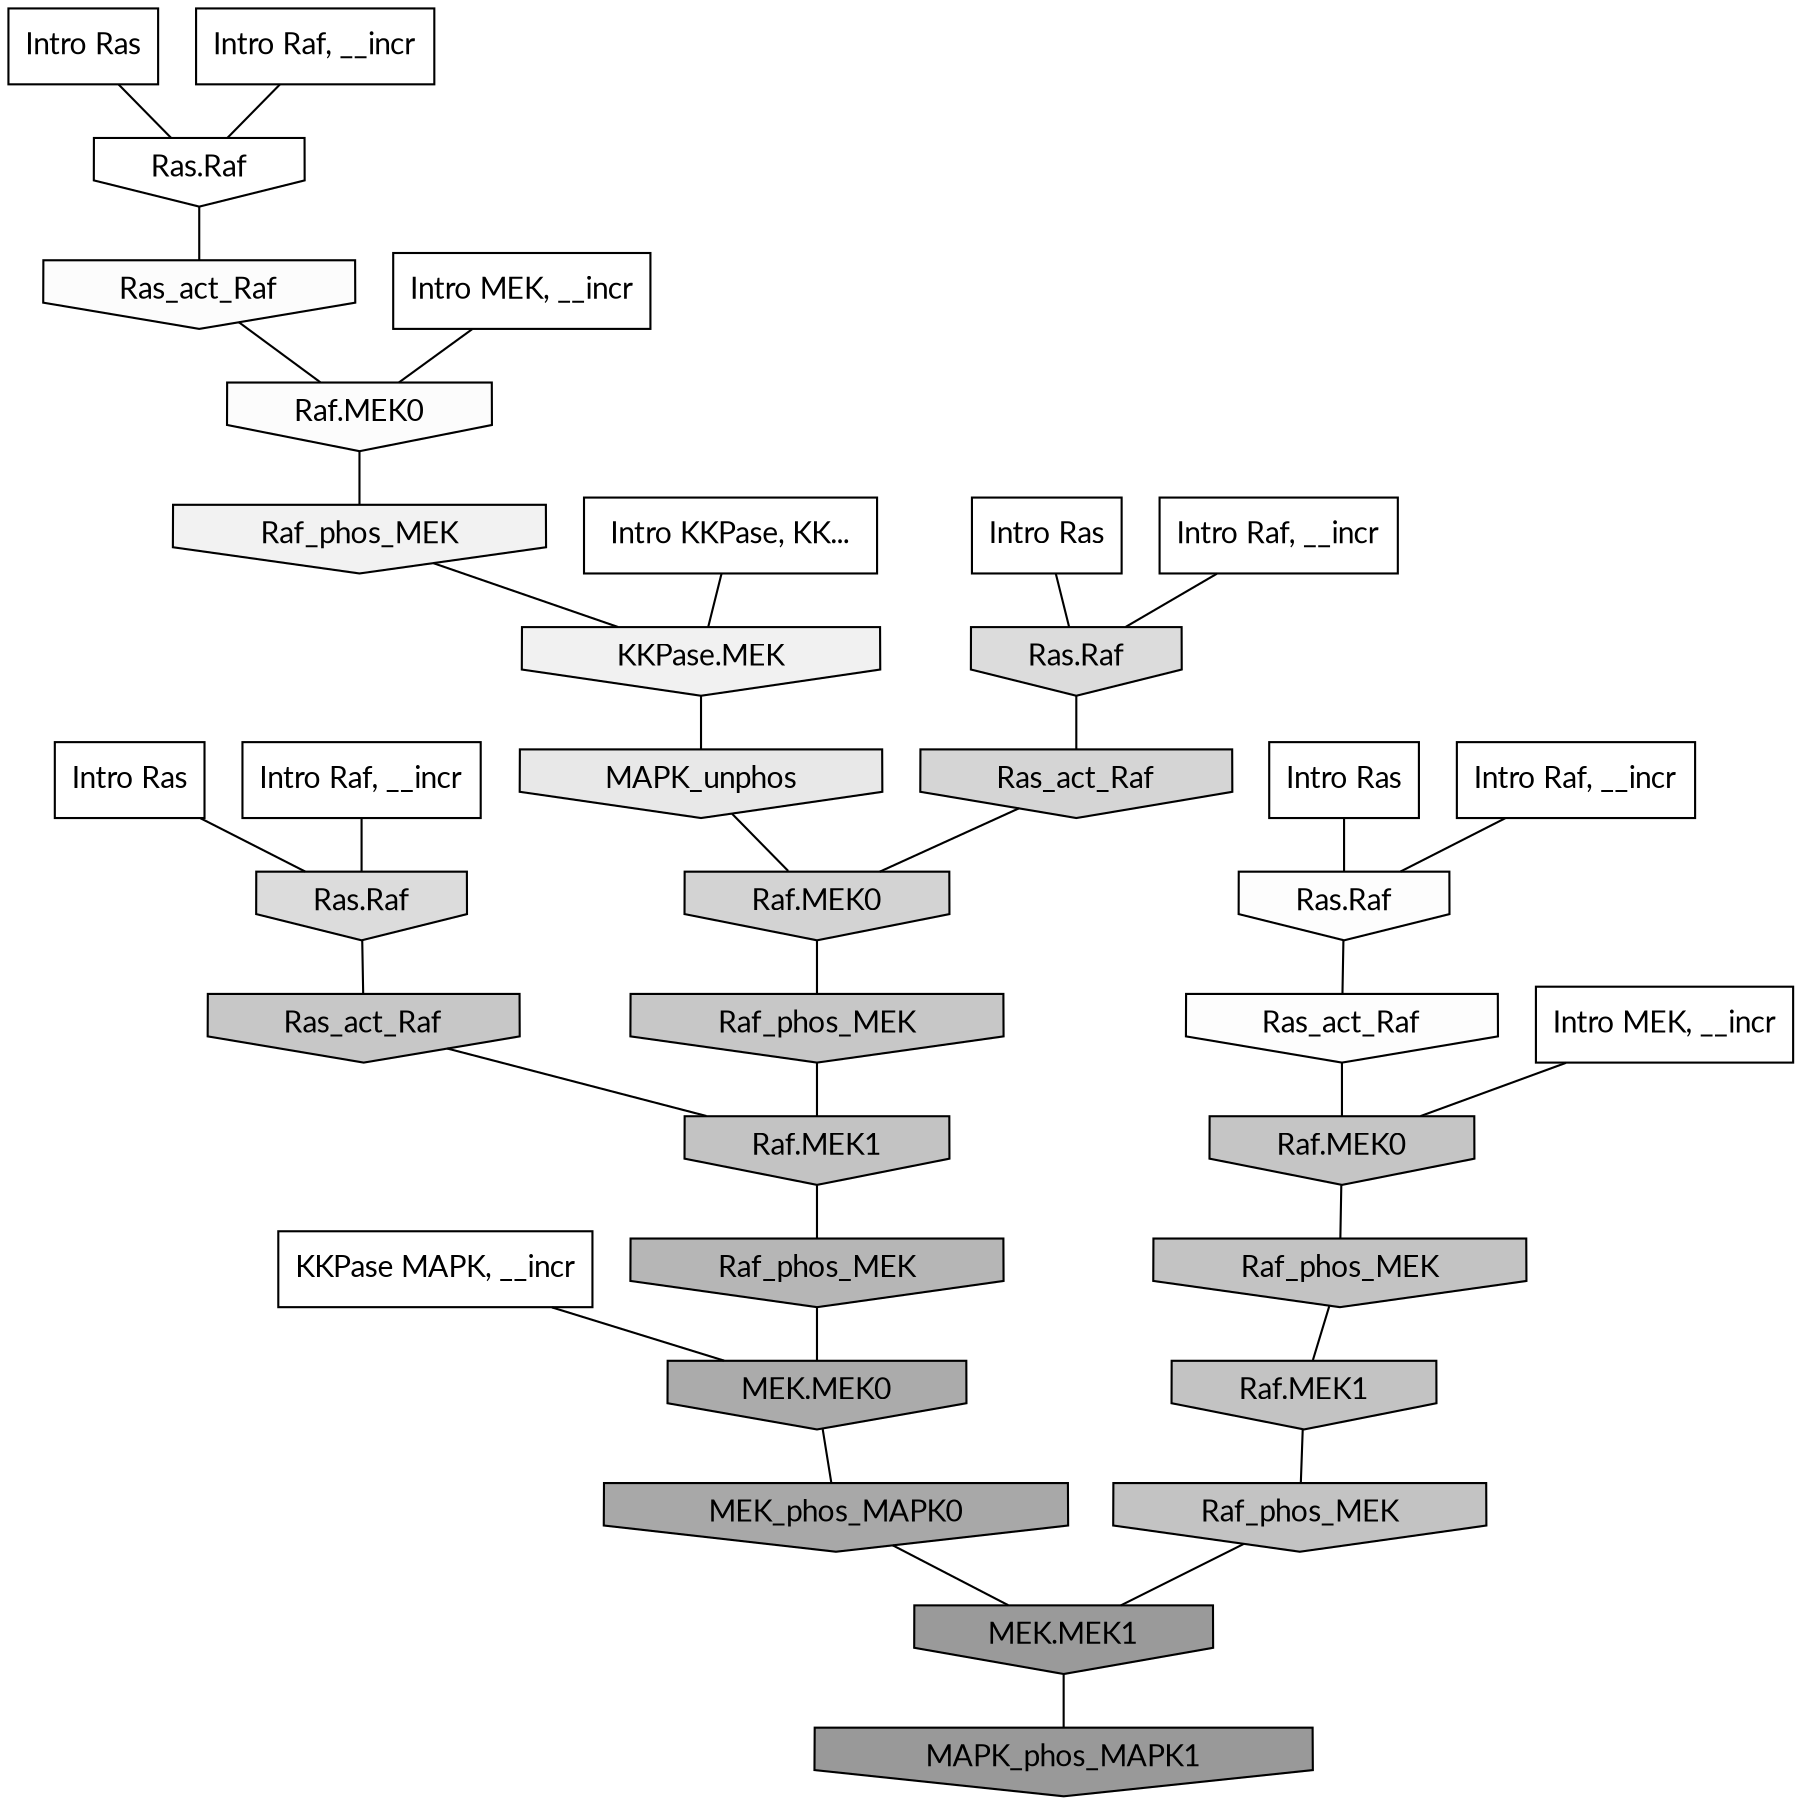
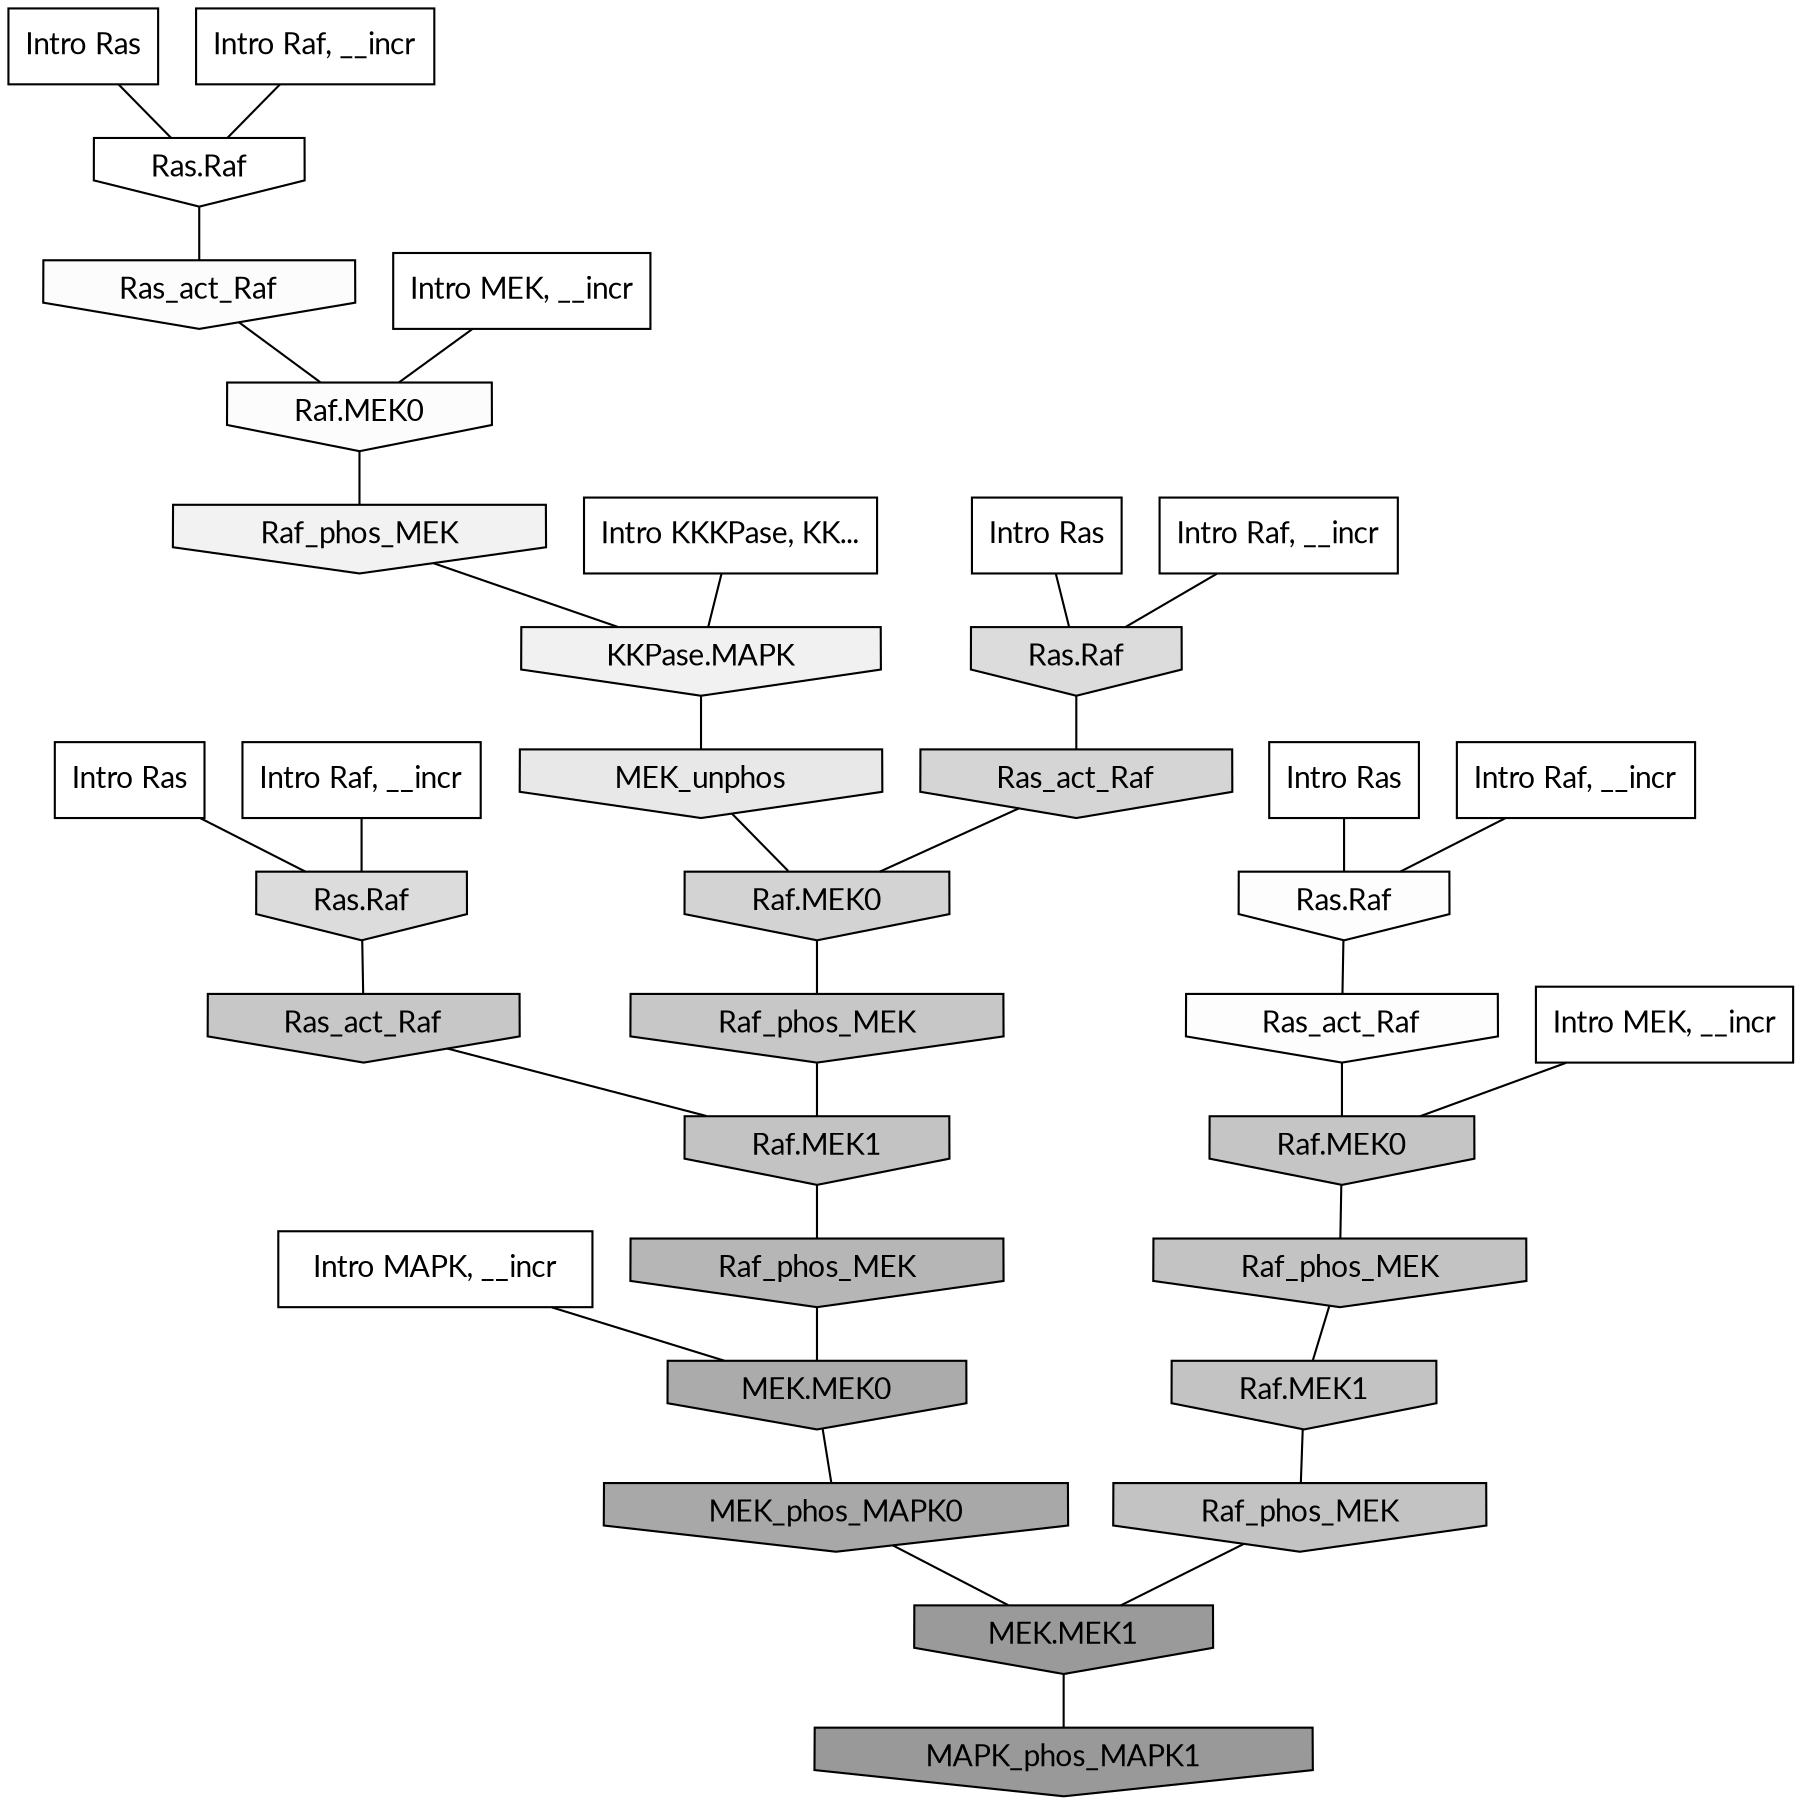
node "Intro KKPase, KK...": label "Intro KKPase, KK..." -> "Intro KKKPase, KK..."
node "KKPase.MEK": label "KKPase.MEK" -> "KKPase.MAPK"
node "MAPK_unphos": label "MAPK_unphos" -> "MEK_unphos"
node "KKPase MAPK, __incr": label "KKPase MAPK, __incr" -> "Intro MAPK, __incr"
